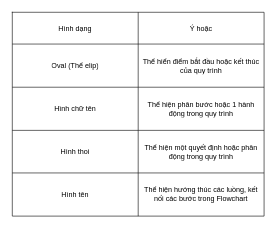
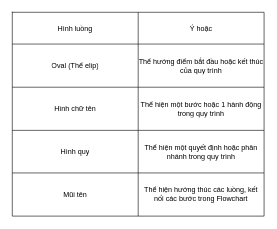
node "Hình dạng": label "Hình dạng" -> "Hình luồng"
node "Thể hiển điểm bắt đầu hoặc kết thúc của quy trình": label "Thể hiển điểm bắt đầu hoặc kết thúc của quy trình" -> "Thể hướng điểm bắt đầu hoặc kết thúc của quy trình"
node "Thể hiện phân bước hoặc 1 hành động trong quy trình": label "Thể hiện phân bước hoặc 1 hành động trong quy trình" -> "Thể hiện một bước hoặc 1 hành động trong quy trình"
node "Hình thoi": label "Hình thoi" -> "Hình quy"
node "Thể hiện một quyết định hoặc phân động trong quy trình": label "Thể hiện một quyết định hoặc phân động trong quy trình" -> "Thể hiện một quyết định hoặc phân nhánh trong quy trình"
node "Hình tên": label "Hình tên" -> "Mũi tên"
